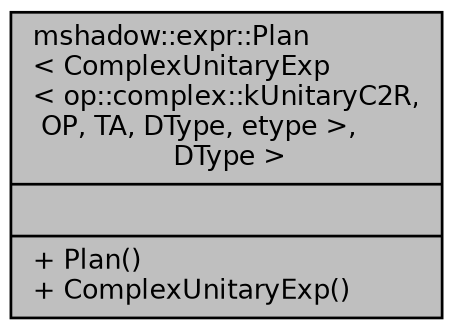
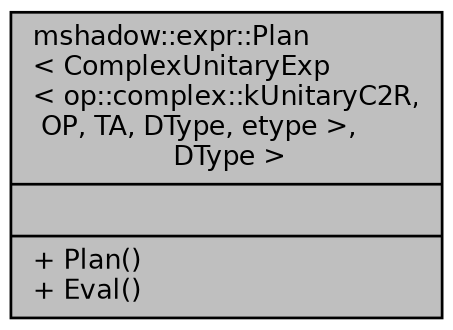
node "mshadow::expr::Plan": text "+ ComplexUnitaryExp()" -> "+ Eval()"
